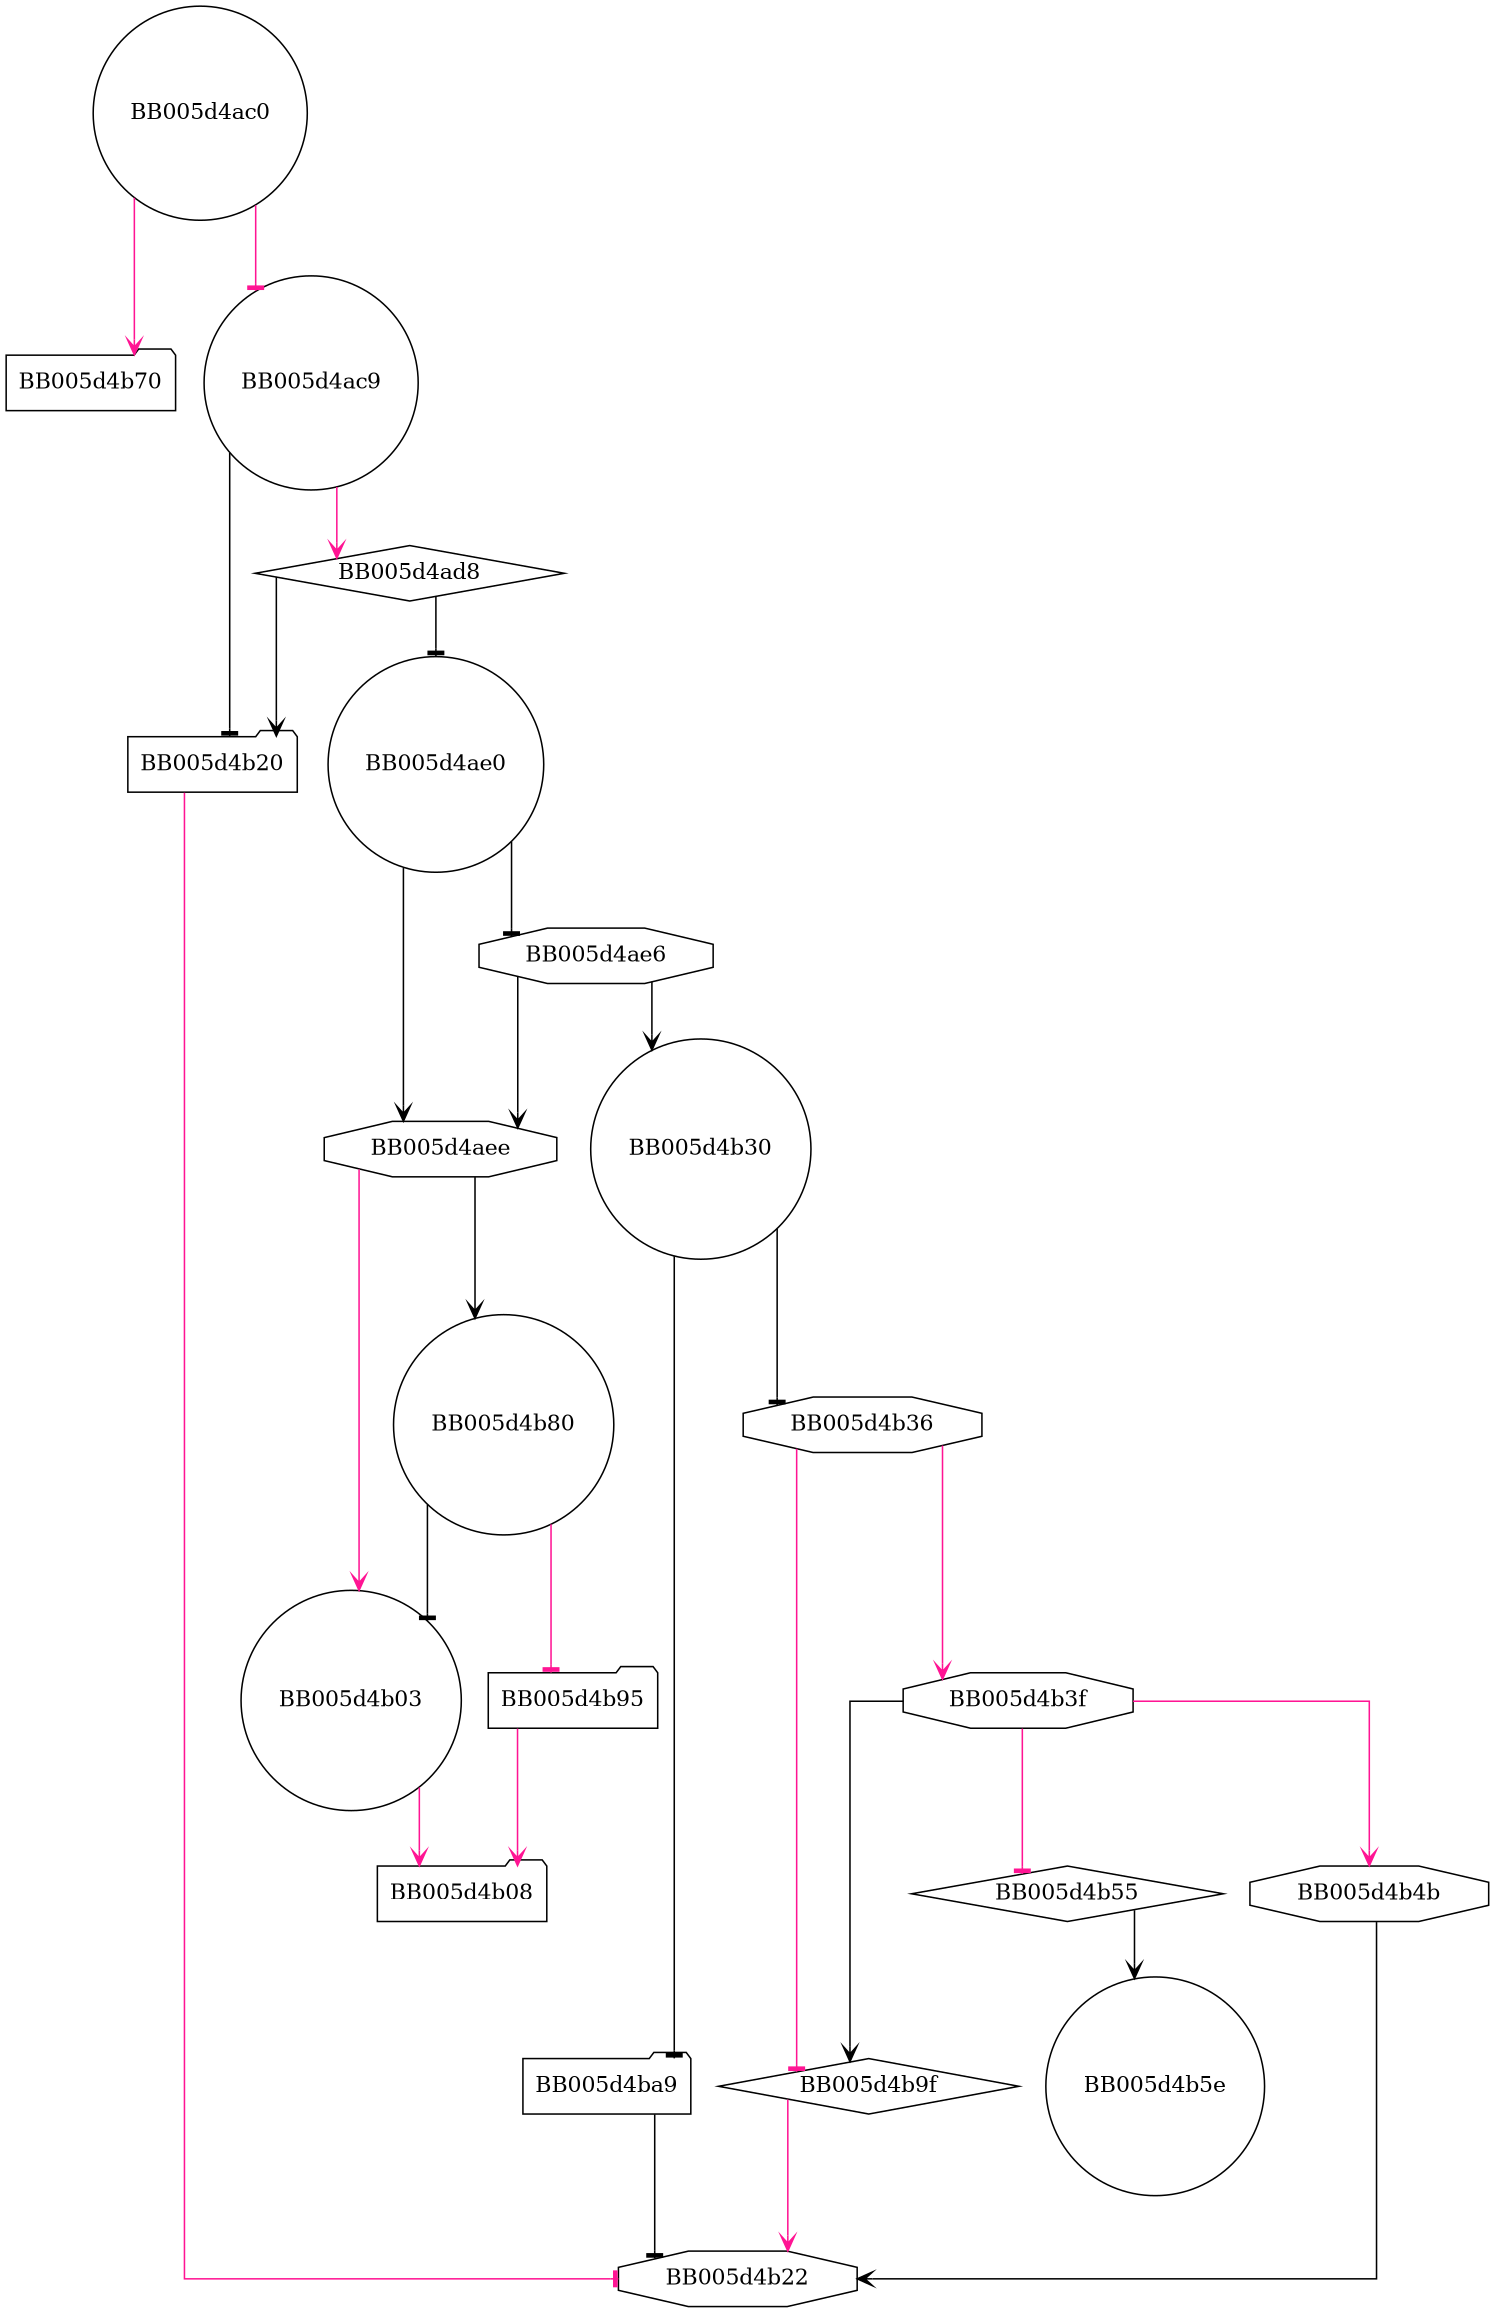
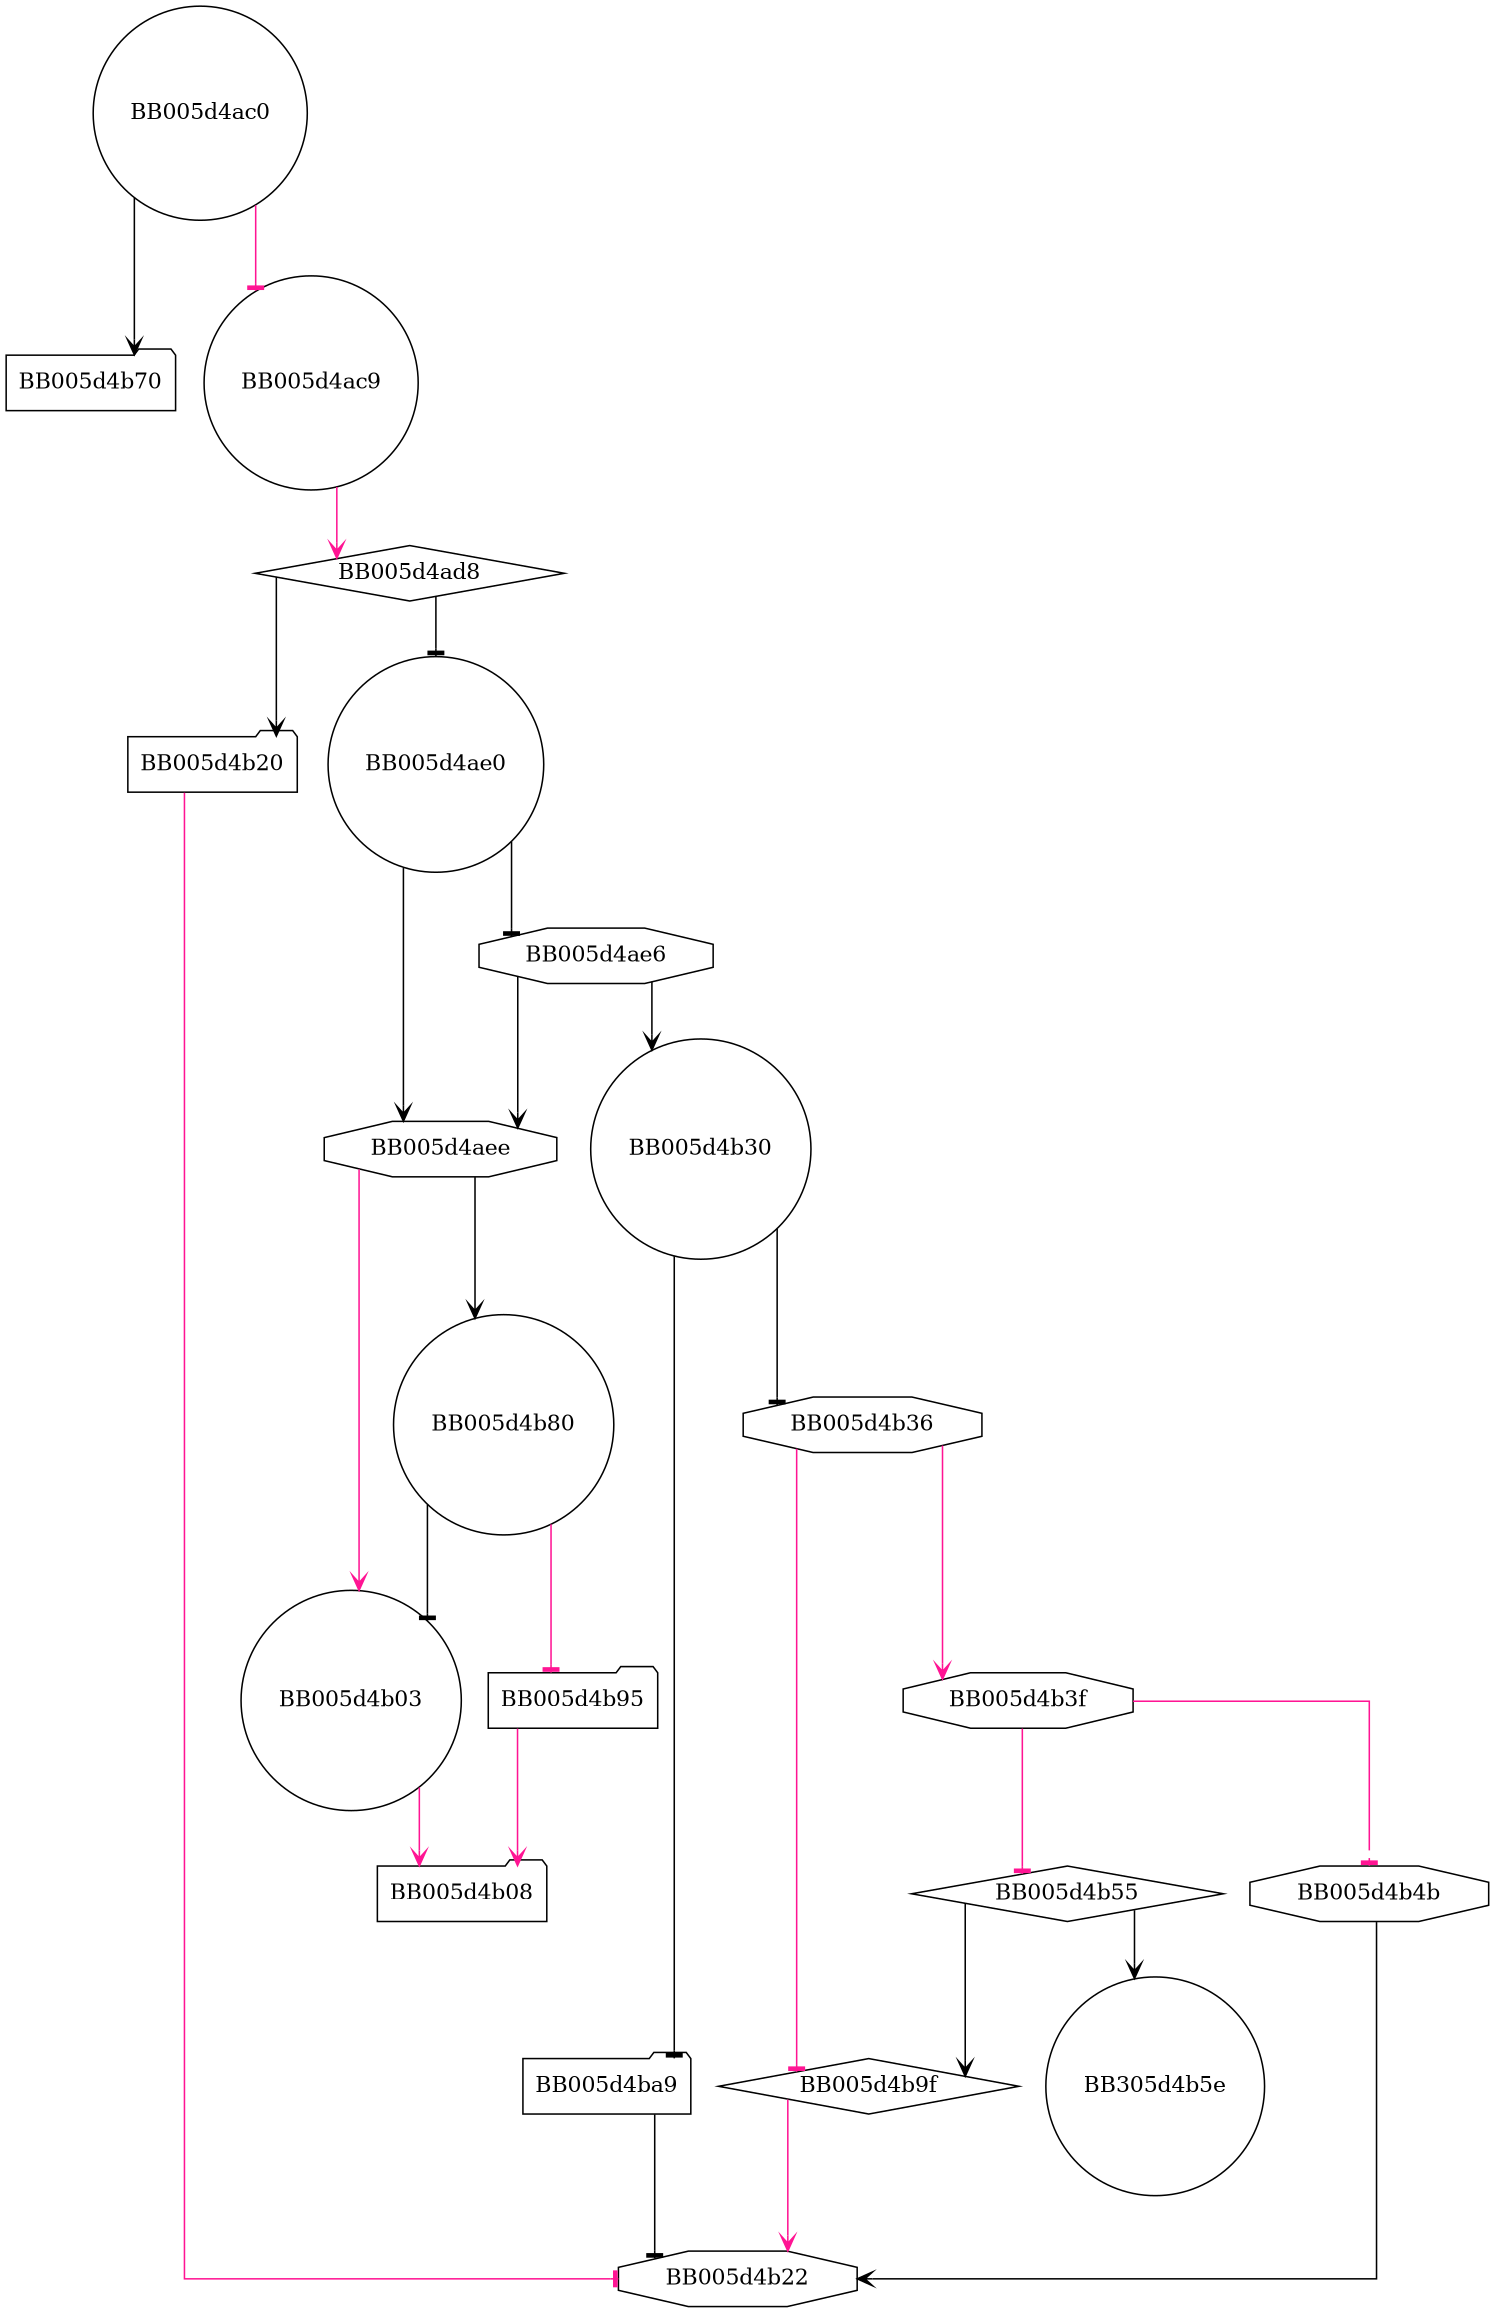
edge "BB005d4ac0" -> "BB005d4b70": color deeppink -> black
edge "BB005d4ac9" -> "BB005d4b20": removed
edge "BB005d4b3f" -> "BB005d4b4b": arrowhead vee -> tee
edge "BB005d4b3f" -> "BB005d4b9f": now "BB005d4b55" -> "BB005d4b9f"
node "BB005d4b5e": label "BB005d4b5e" -> "BB305d4b5e"
